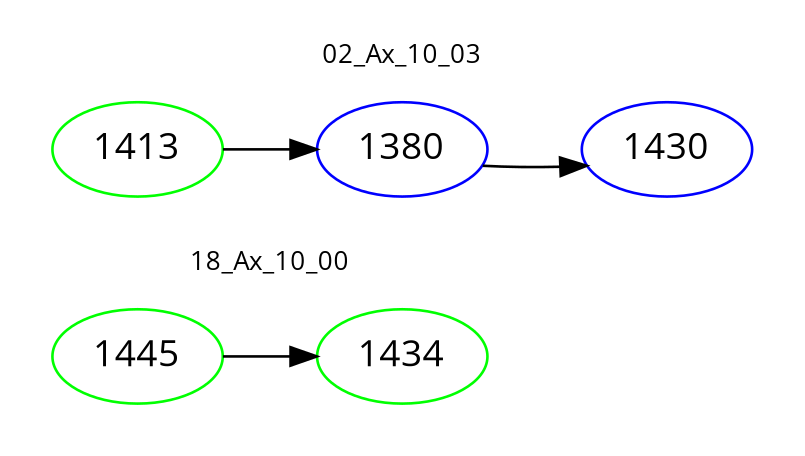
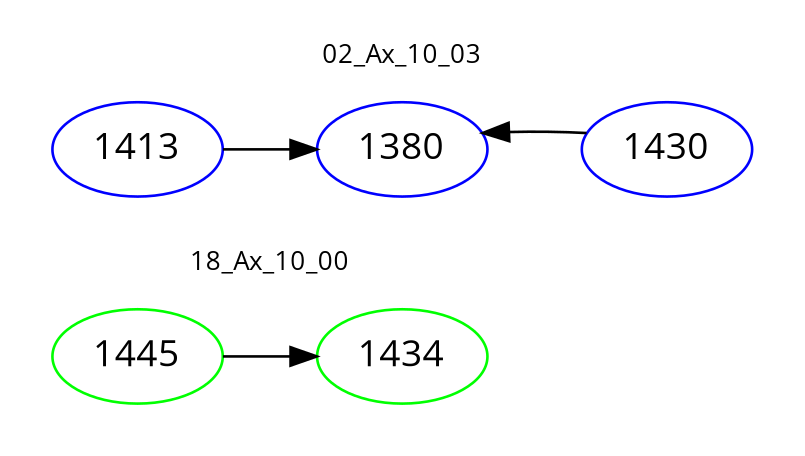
node "1413": color green -> blue
edge "1380" -> "1430": reversed
